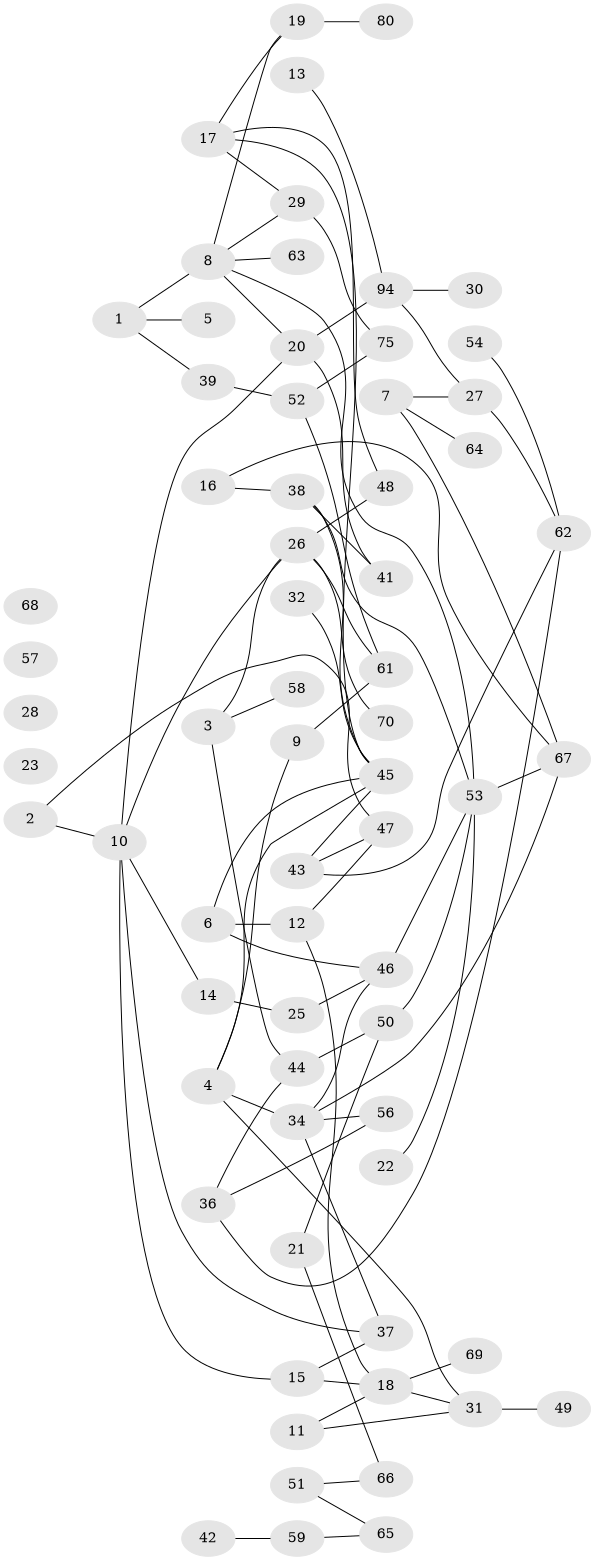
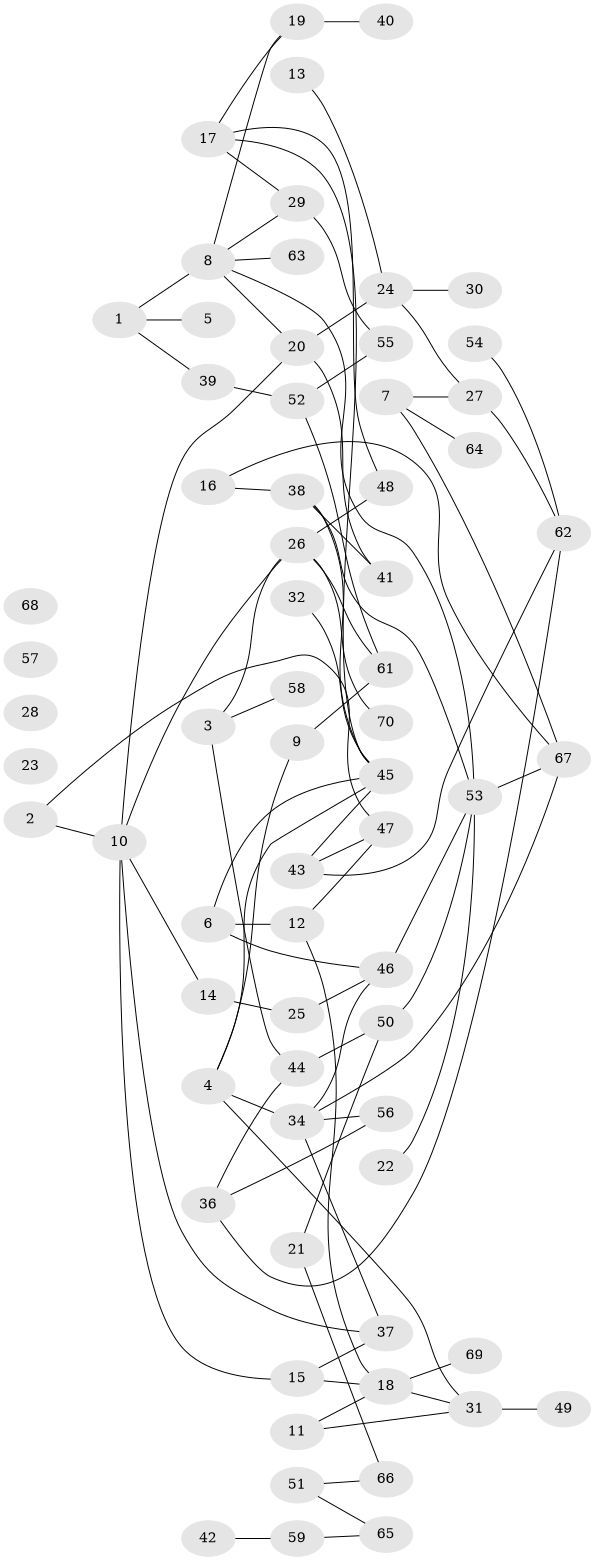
node "80": label "80" -> "40"
node "94": label "94" -> "24"
node "75": label "75" -> "55"
